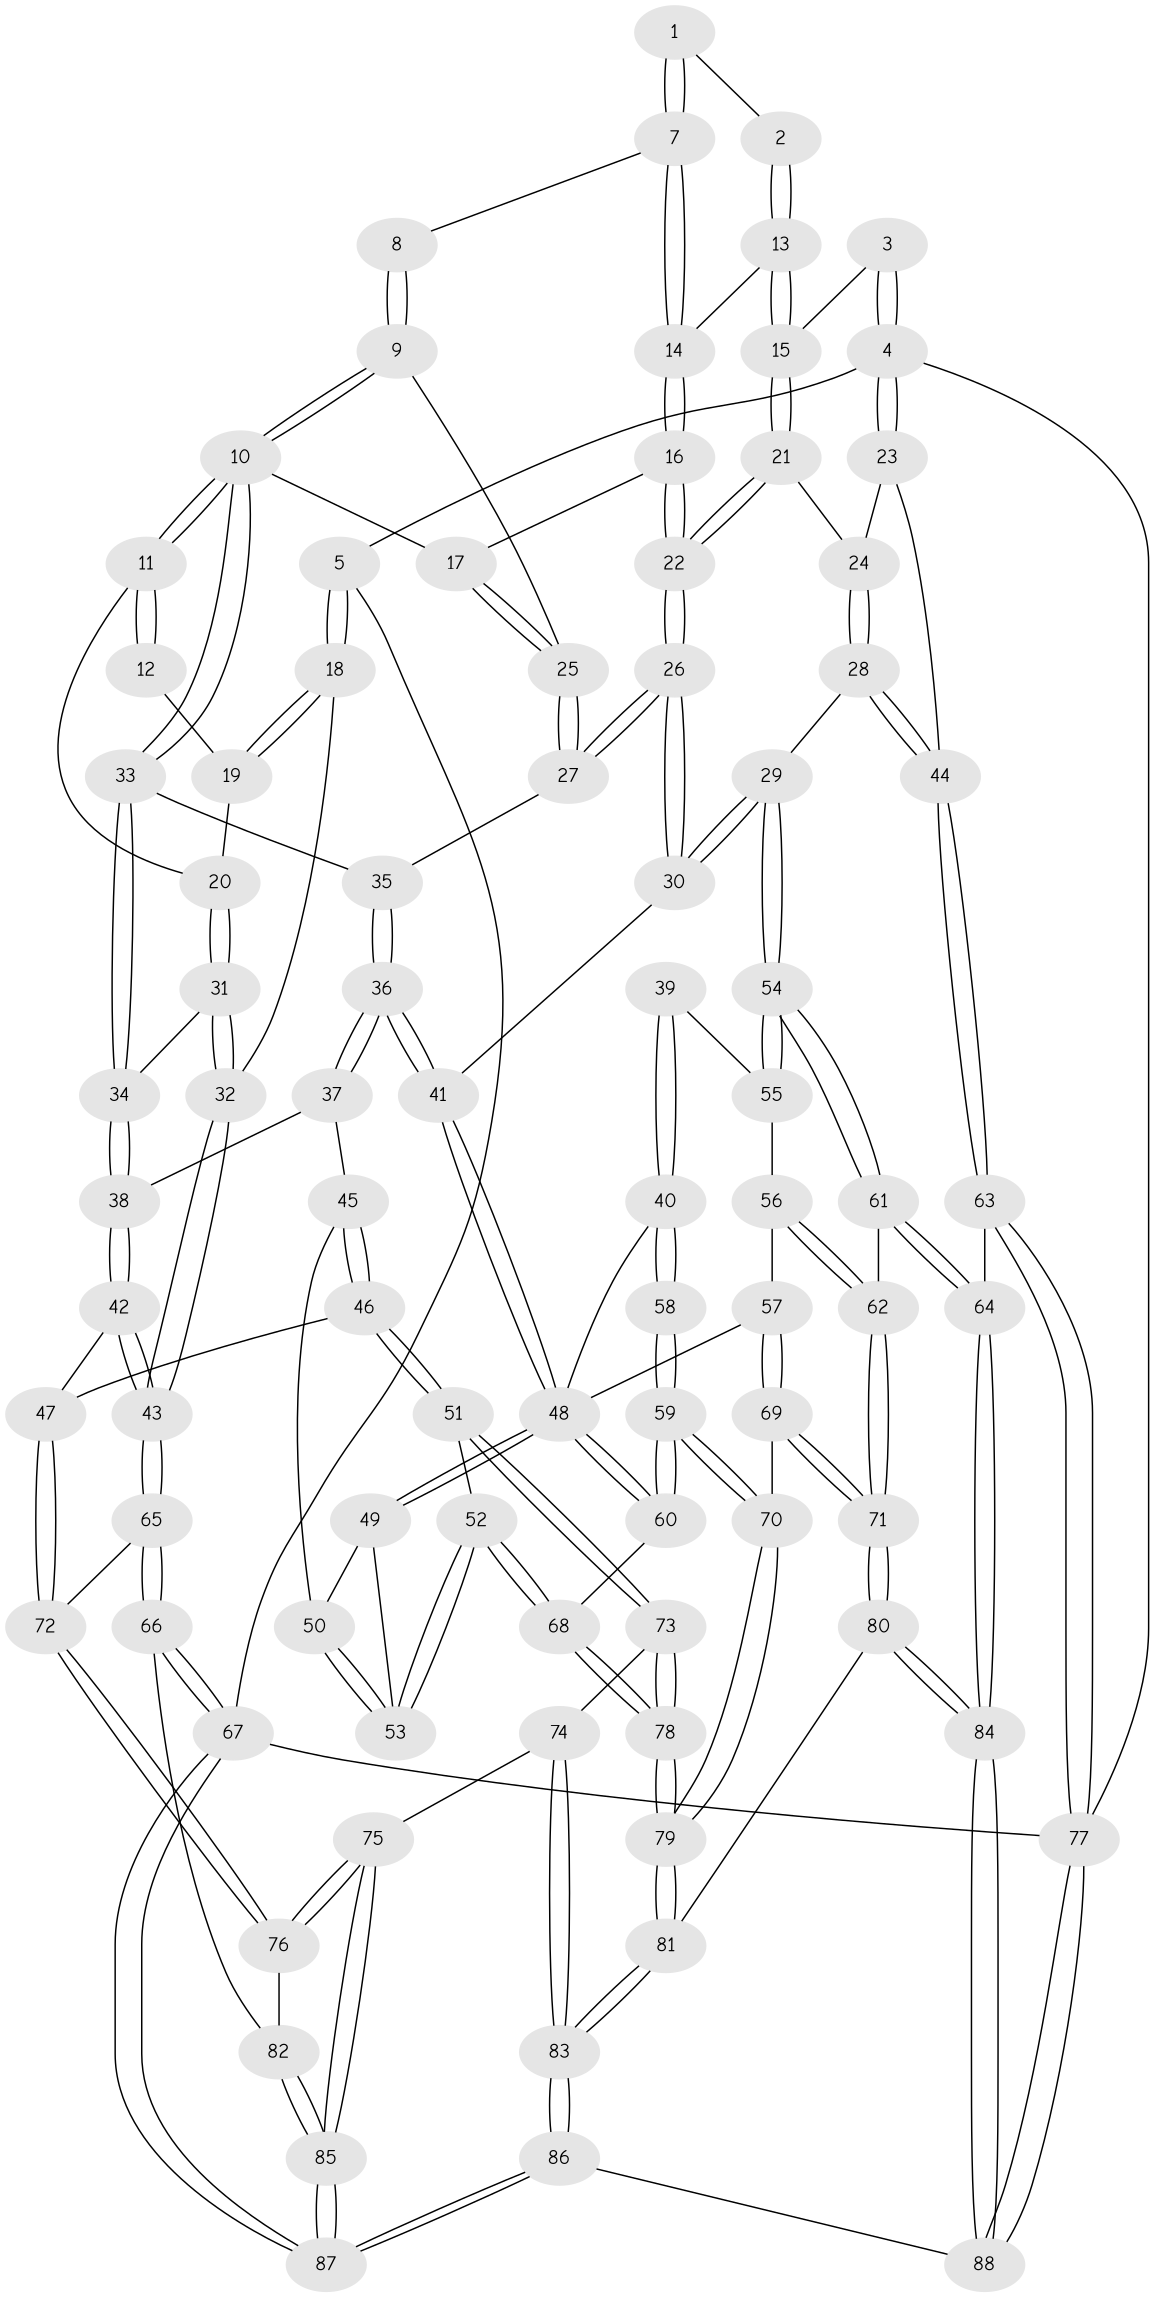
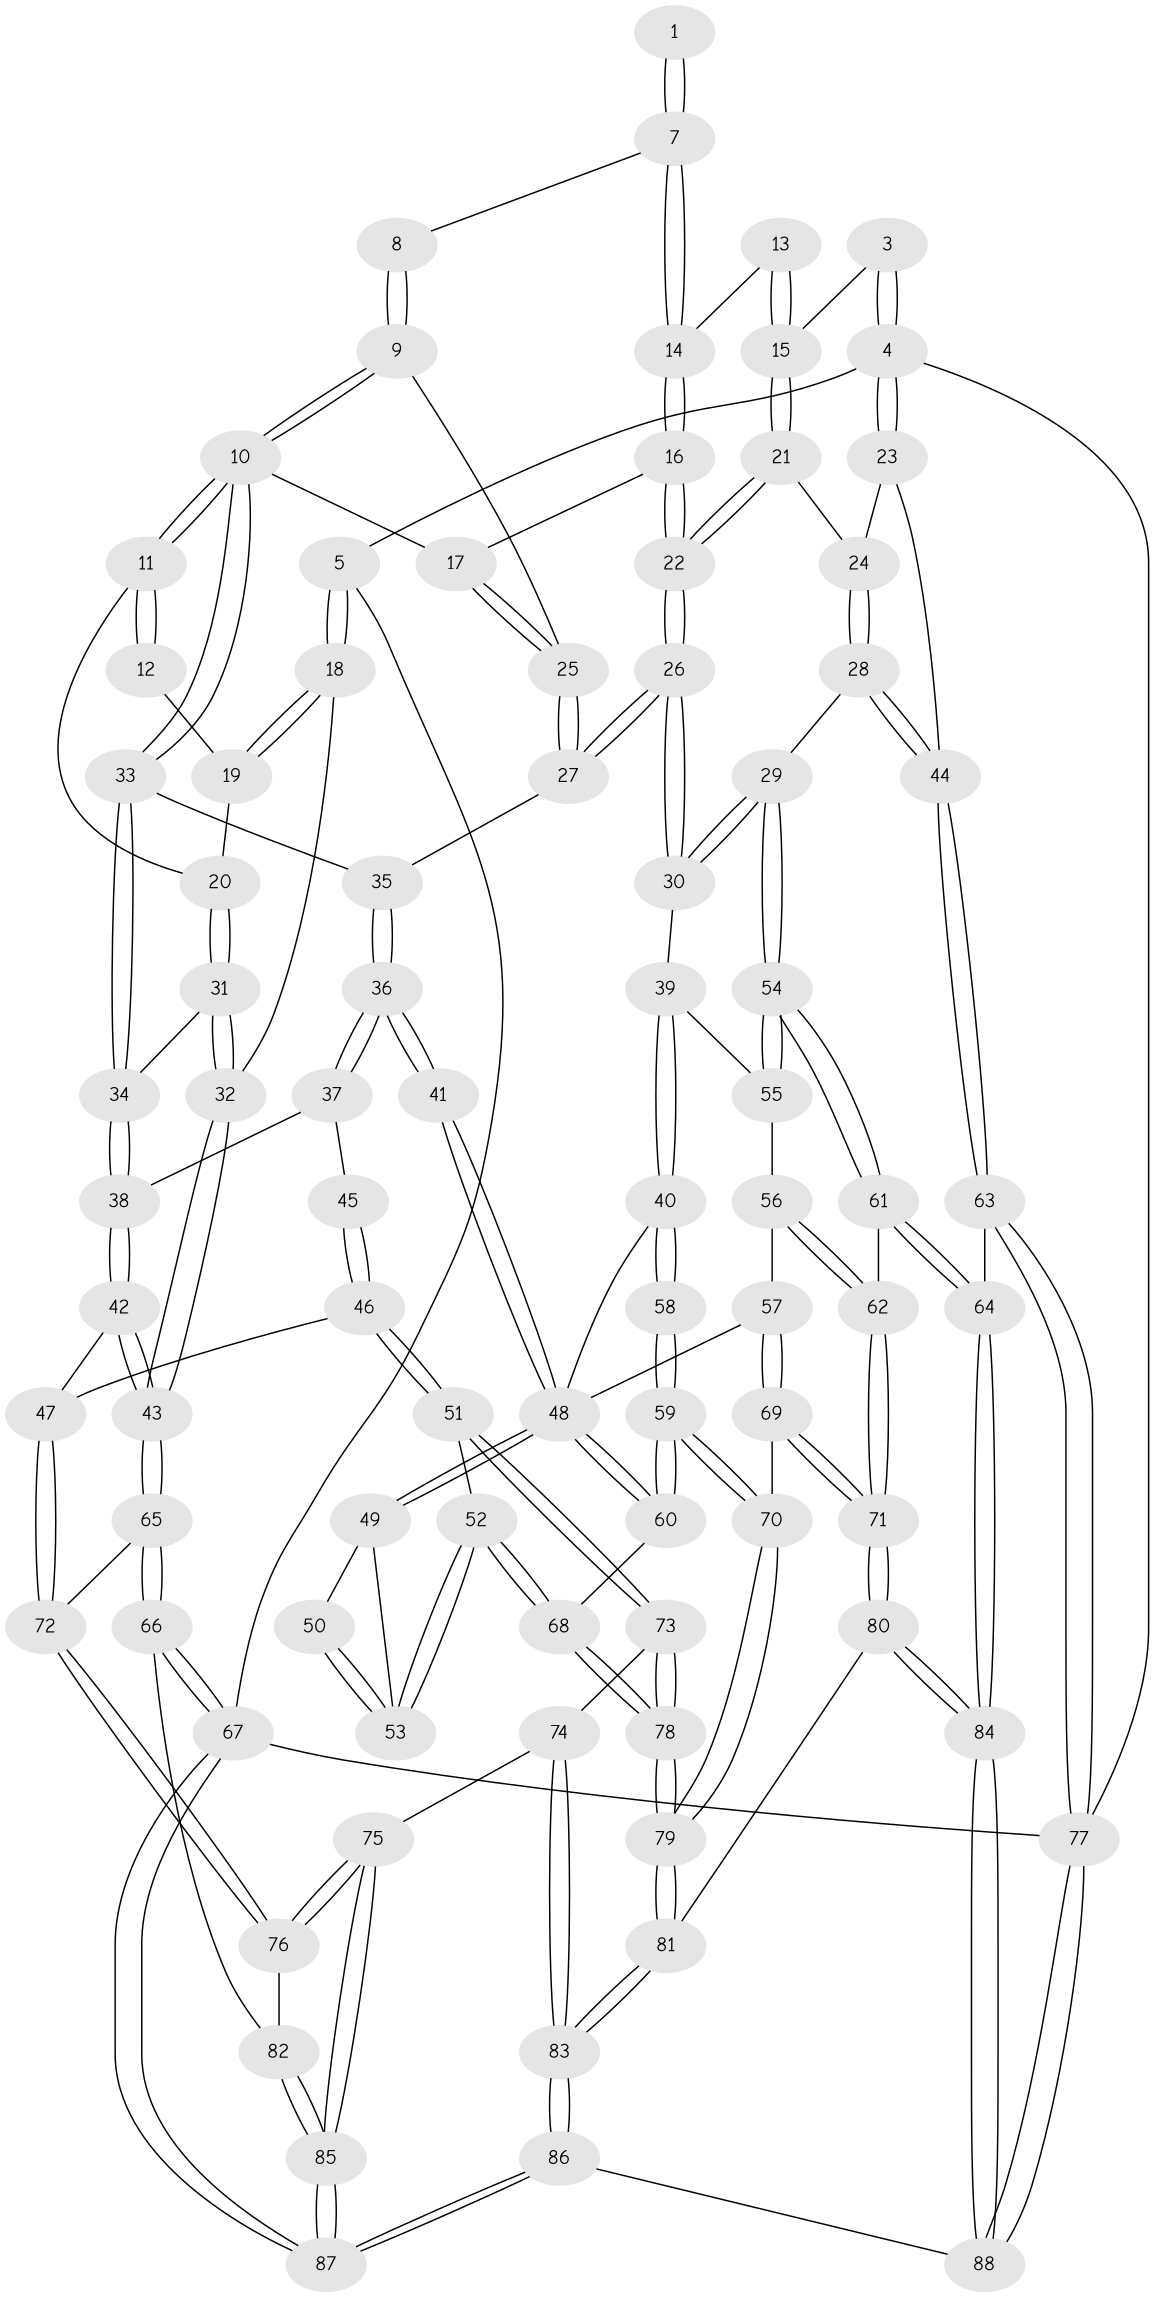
node "2": removed
edge "30" -- "41": now "30" -- "39"
edge "45" -- "50": removed
